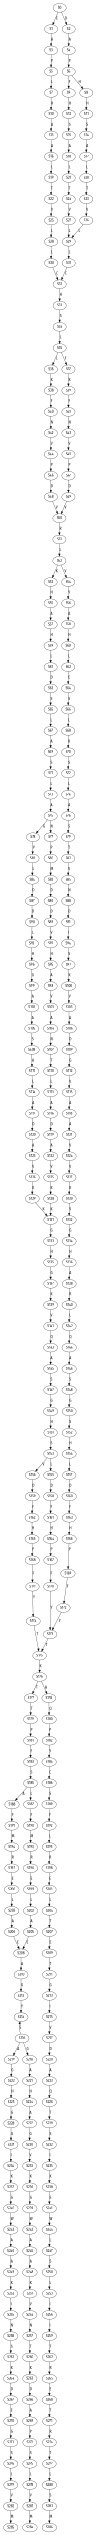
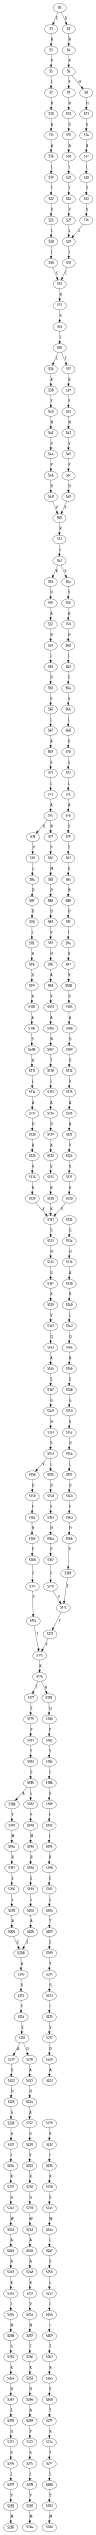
edge "S130" -> "S132": now "S130" -> "S131"
edge "S170" -> "S173": now "S170" -> "S172"
edge "S216" -> "S214": reversed
node "S226": removed
